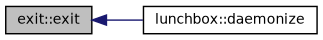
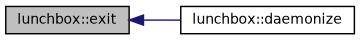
node "exit::exit": label "exit::exit" -> "lunchbox::exit"
